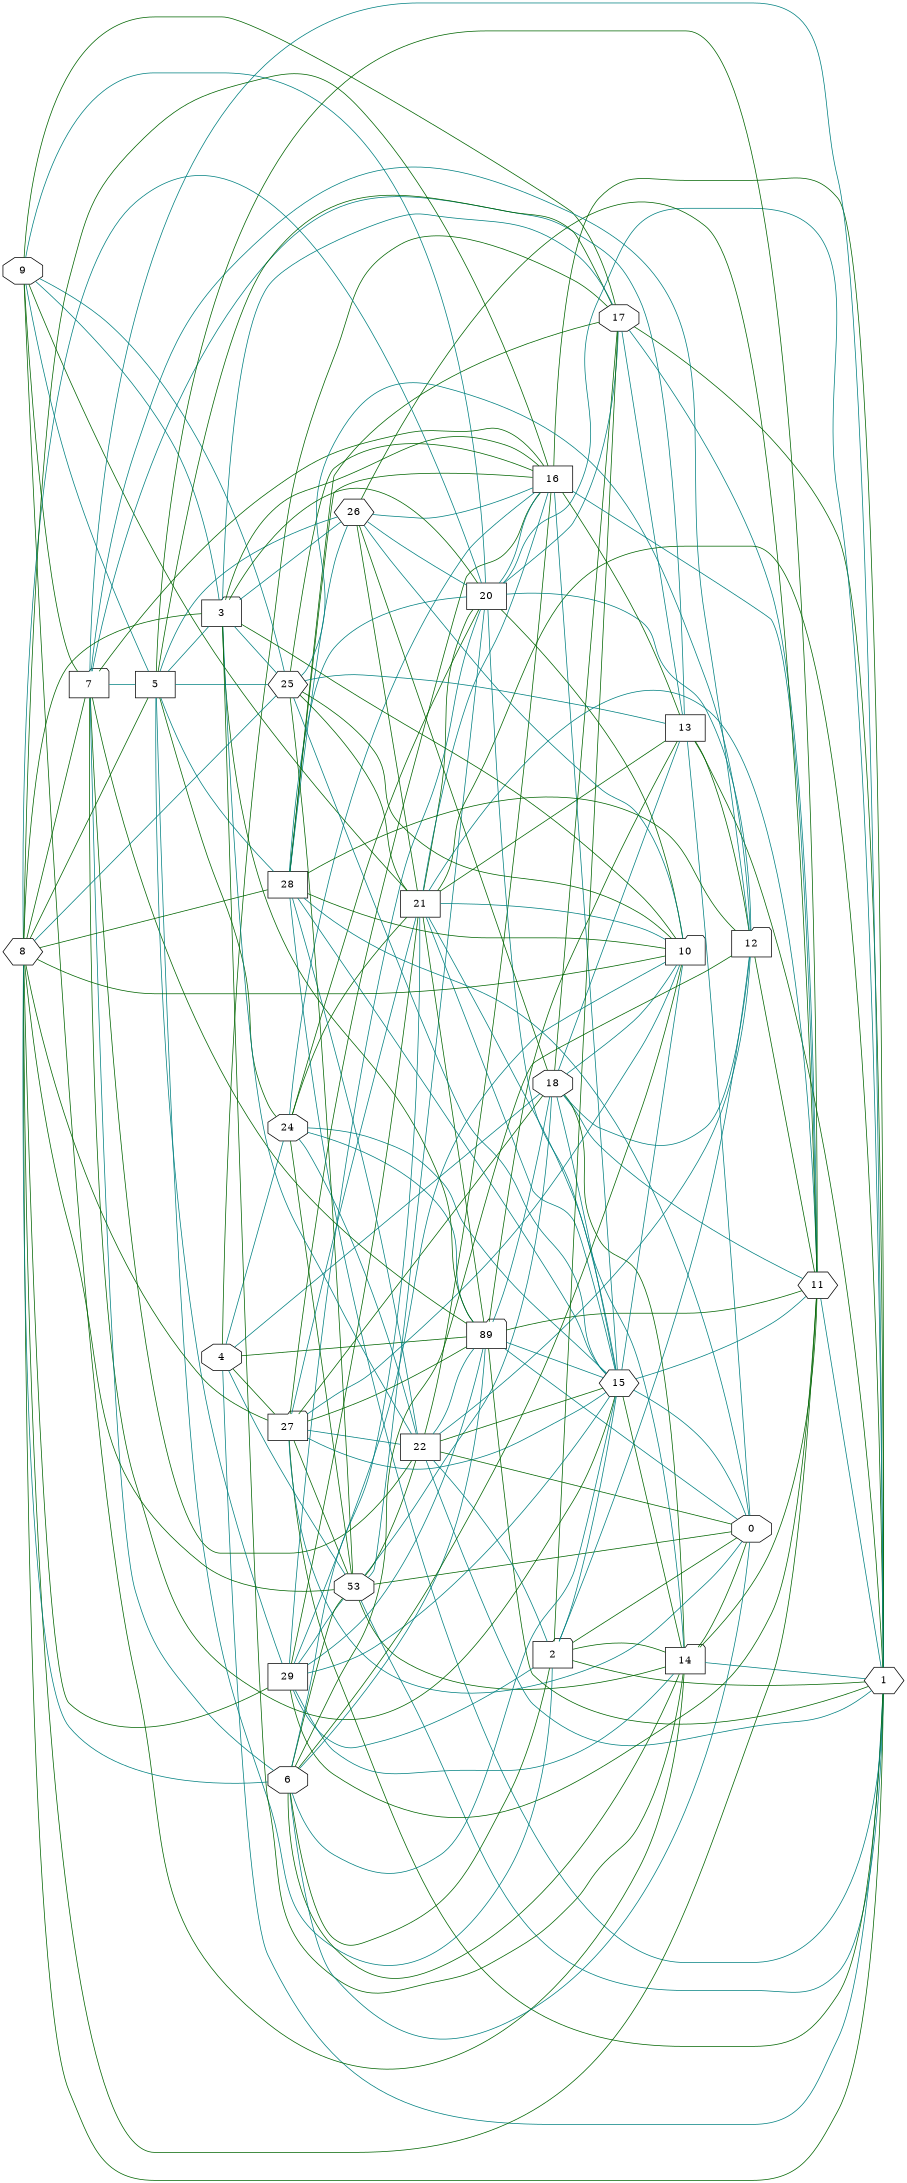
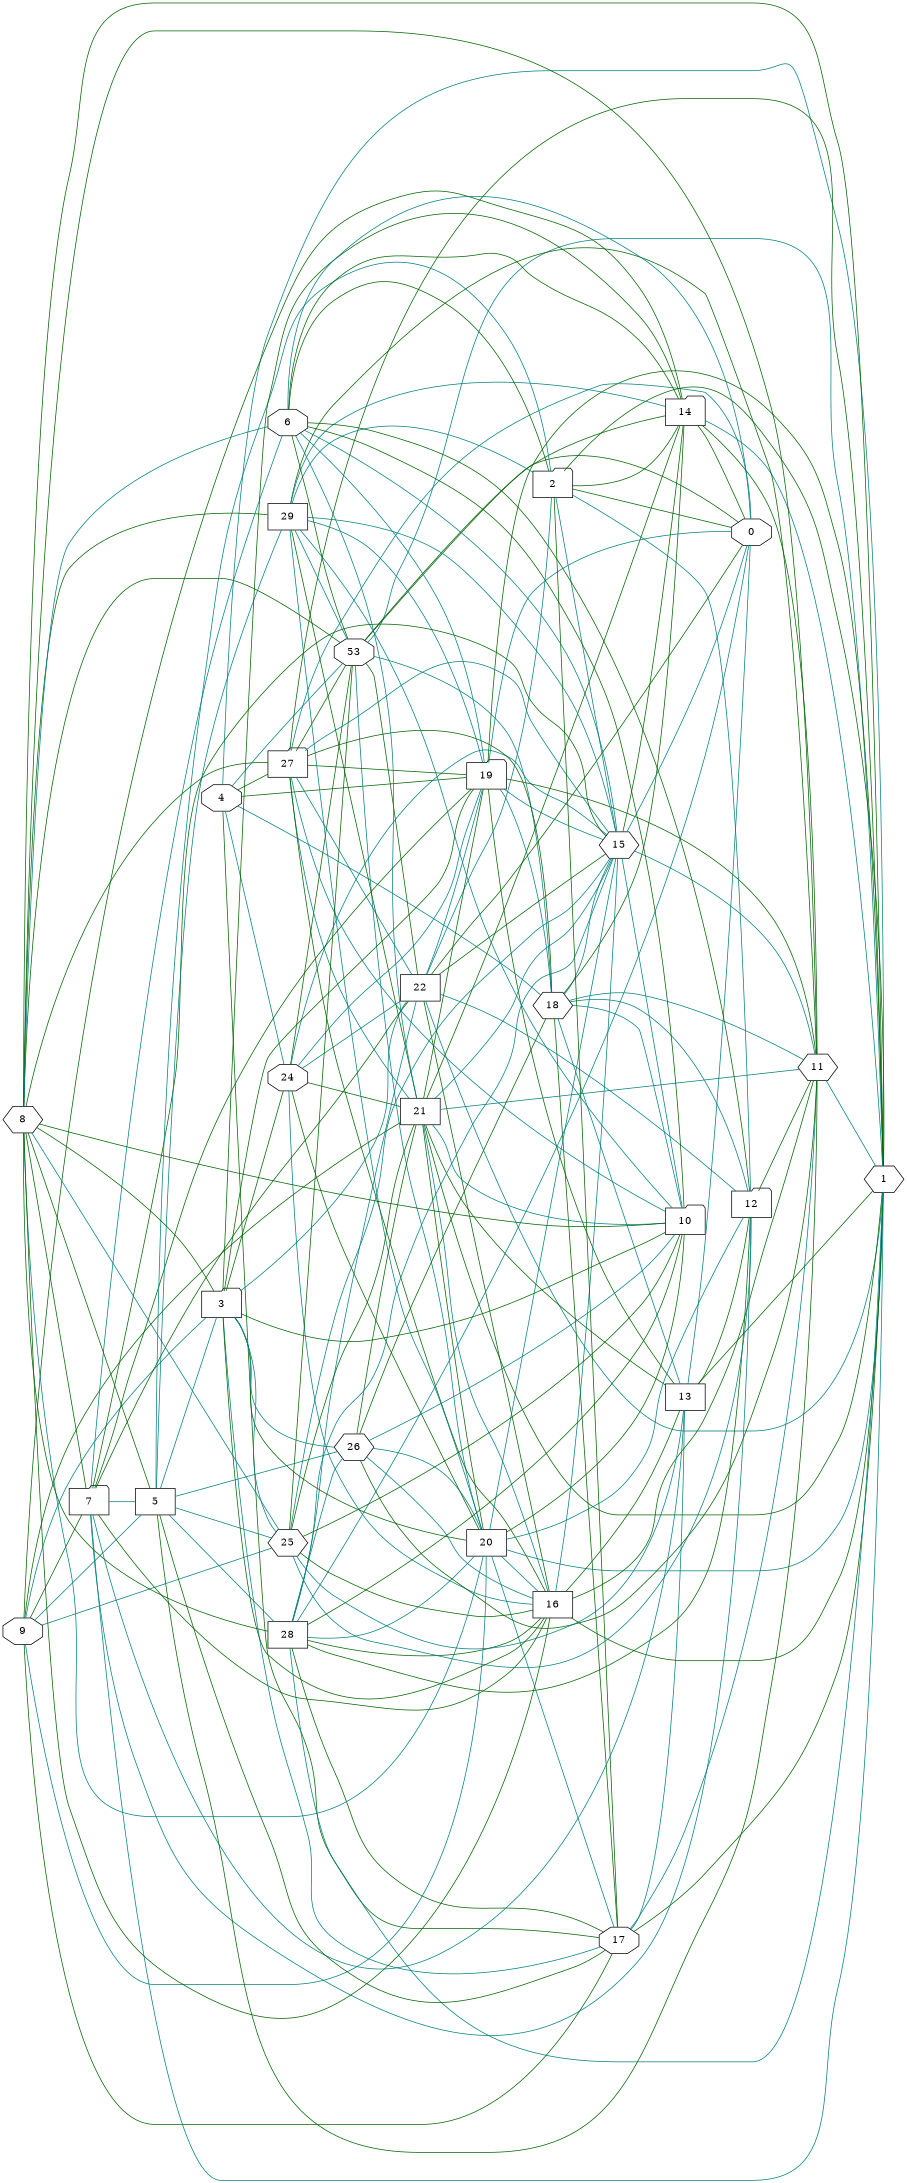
edge "16" -- "11": color teal -> darkgreen
edge "5" -- "24": now "3" -- "24"
node "18": shape octagon -> hexagon
edge "21" -- "14": color teal -> darkgreen
node "89": label "89" -> "19"
